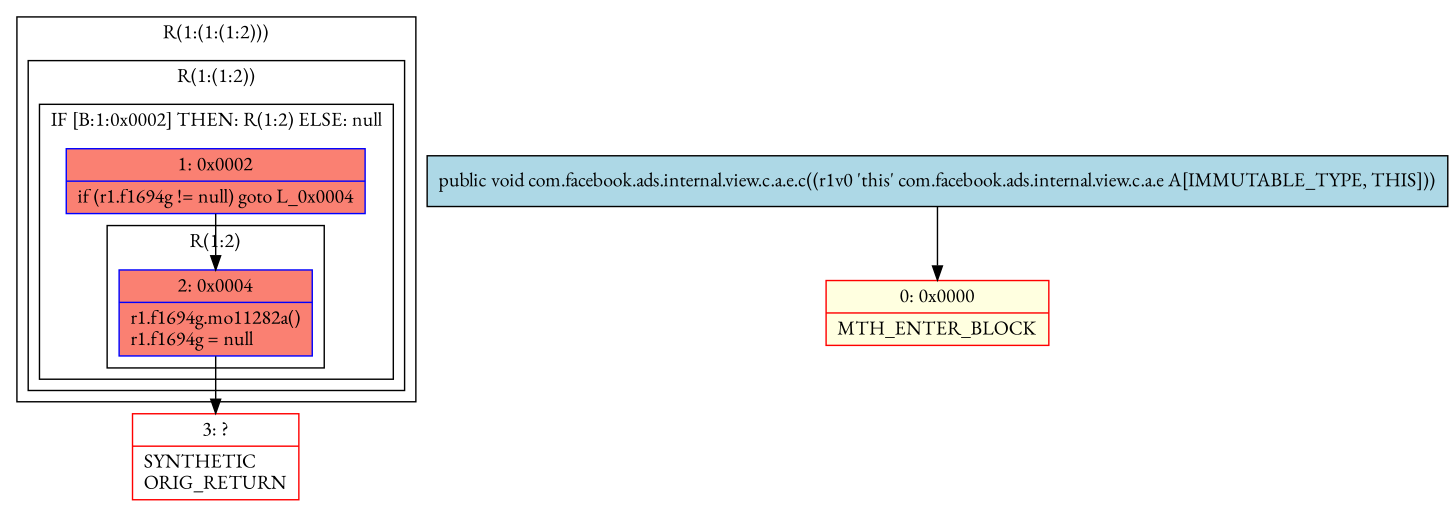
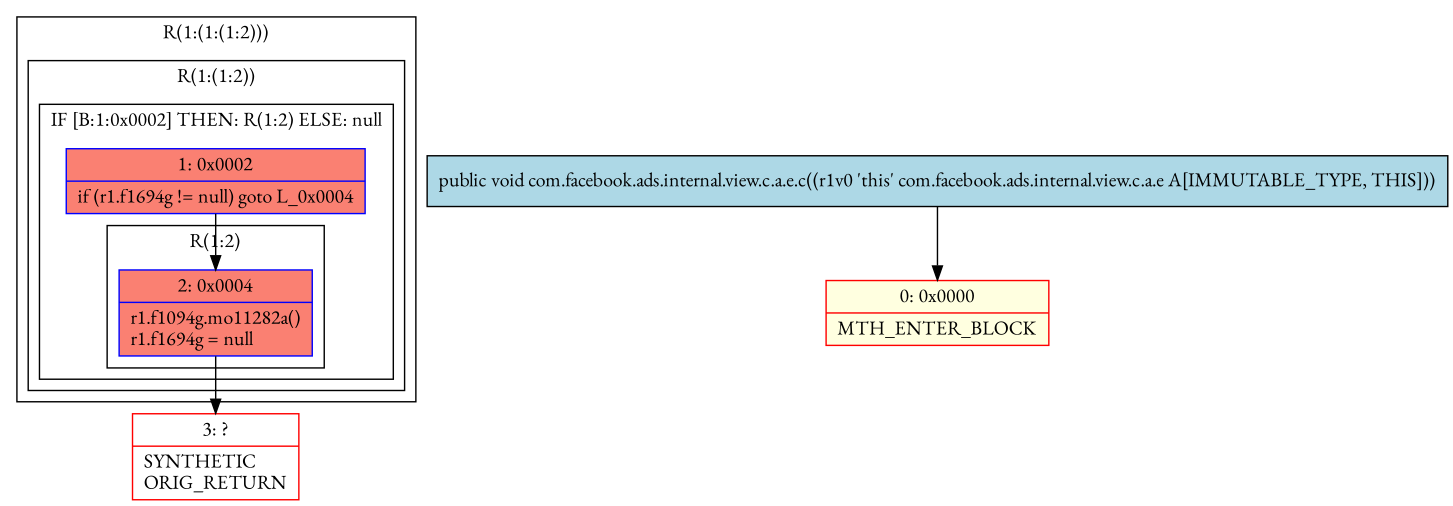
node "2: 0x0004": text "r1.f1694g.mo11282a()" -> "r1.f1094g.mo11282a()"
